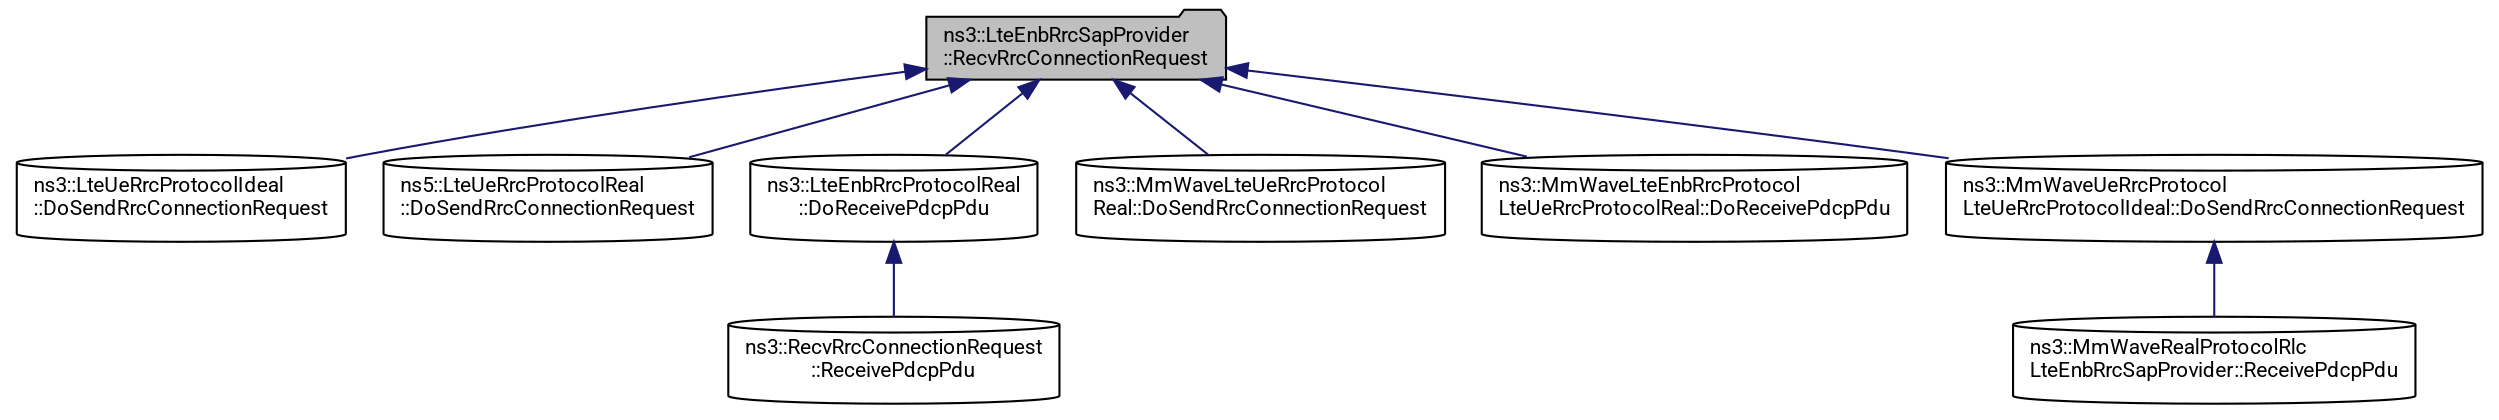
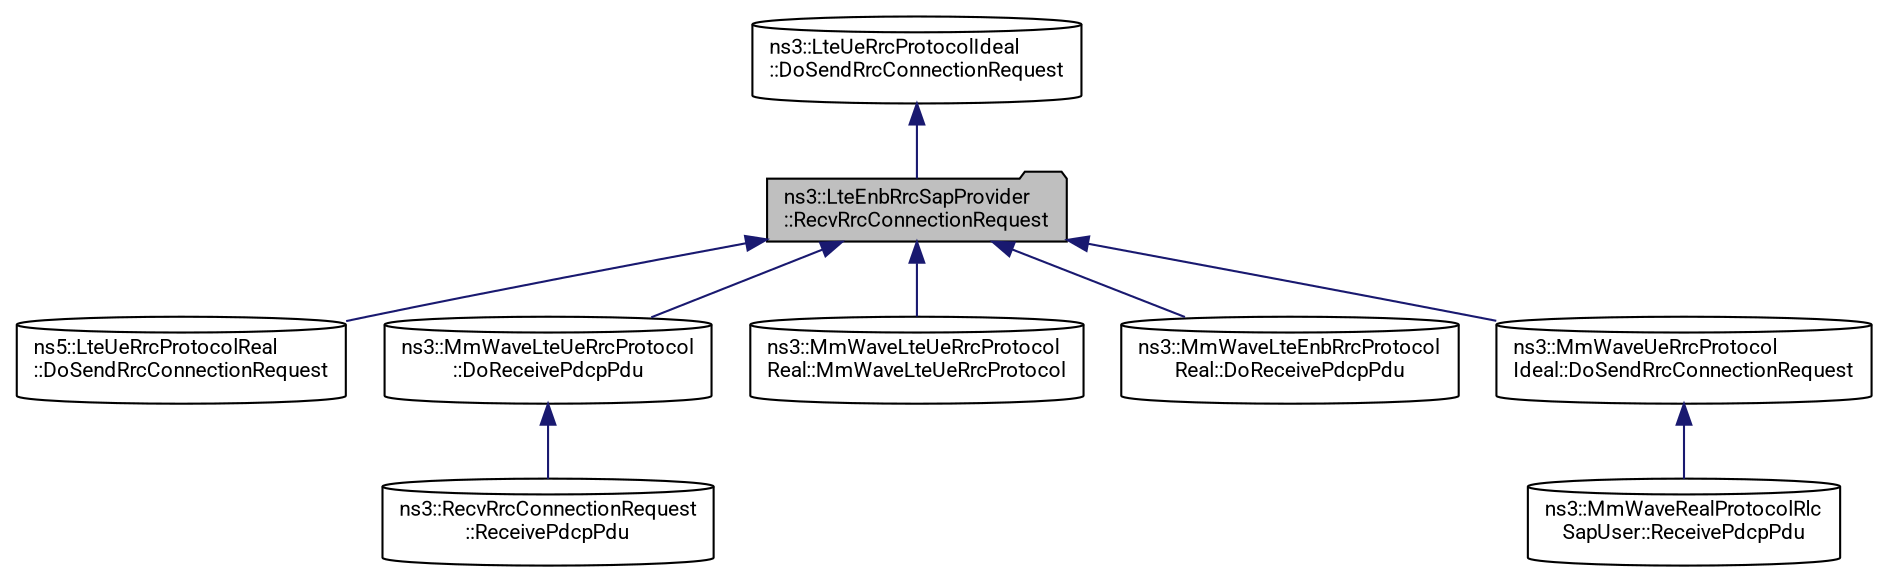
edge "ns3::LteUeRrcProtocolIdeal ::DoSendRrcConnectionRequest" -> "ns3::LteEnbRrcSapProvider ::RecvRrcConnectionRequest": reversed
node "ns3::LteEnbRrcProtocolReal ::DoReceivePdcpPdu": label "ns3::LteEnbRrcProtocolReal ::DoReceivePdcpPdu" -> "ns3::MmWaveLteUeRrcProtocol ::DoReceivePdcpPdu"
node "ns3::MmWaveLteUeRrcProtocol Real::DoSendRrcConnectionRequest": label "ns3::MmWaveLteUeRrcProtocol Real::DoSendRrcConnectionRequest" -> "ns3::MmWaveLteUeRrcProtocol Real::MmWaveLteUeRrcProtocol"
node "ns3::MmWaveLteEnbRrcProtocol LteUeRrcProtocolReal::DoReceivePdcpPdu": label "ns3::MmWaveLteEnbRrcProtocol LteUeRrcProtocolReal::DoReceivePdcpPdu" -> "ns3::MmWaveLteEnbRrcProtocol Real::DoReceivePdcpPdu"
node "ns3::MmWaveUeRrcProtocol LteUeRrcProtocolIdeal::DoSendRrcConnectionRequest": label "ns3::MmWaveUeRrcProtocol LteUeRrcProtocolIdeal::DoSendRrcConnectionRequest" -> "ns3::MmWaveUeRrcProtocol Ideal::DoSendRrcConnectionRequest"
node "ns3::MmWaveRealProtocolRlc LteEnbRrcSapProvider::ReceivePdcpPdu": label "ns3::MmWaveRealProtocolRlc LteEnbRrcSapProvider::ReceivePdcpPdu" -> "ns3::MmWaveRealProtocolRlc SapUser::ReceivePdcpPdu"
